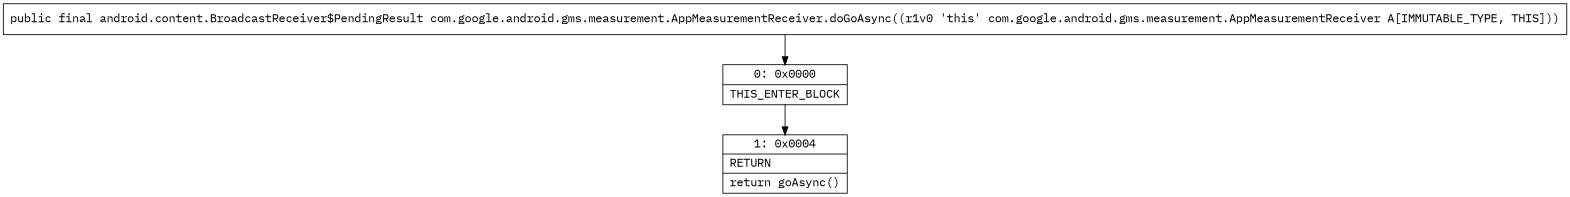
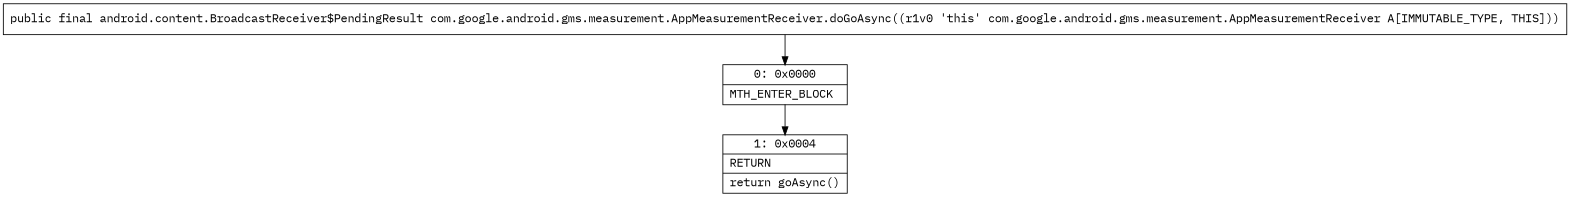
node "0: 0x0000": text "THIS_ENTER_BLOCK" -> "MTH_ENTER_BLOCK"
